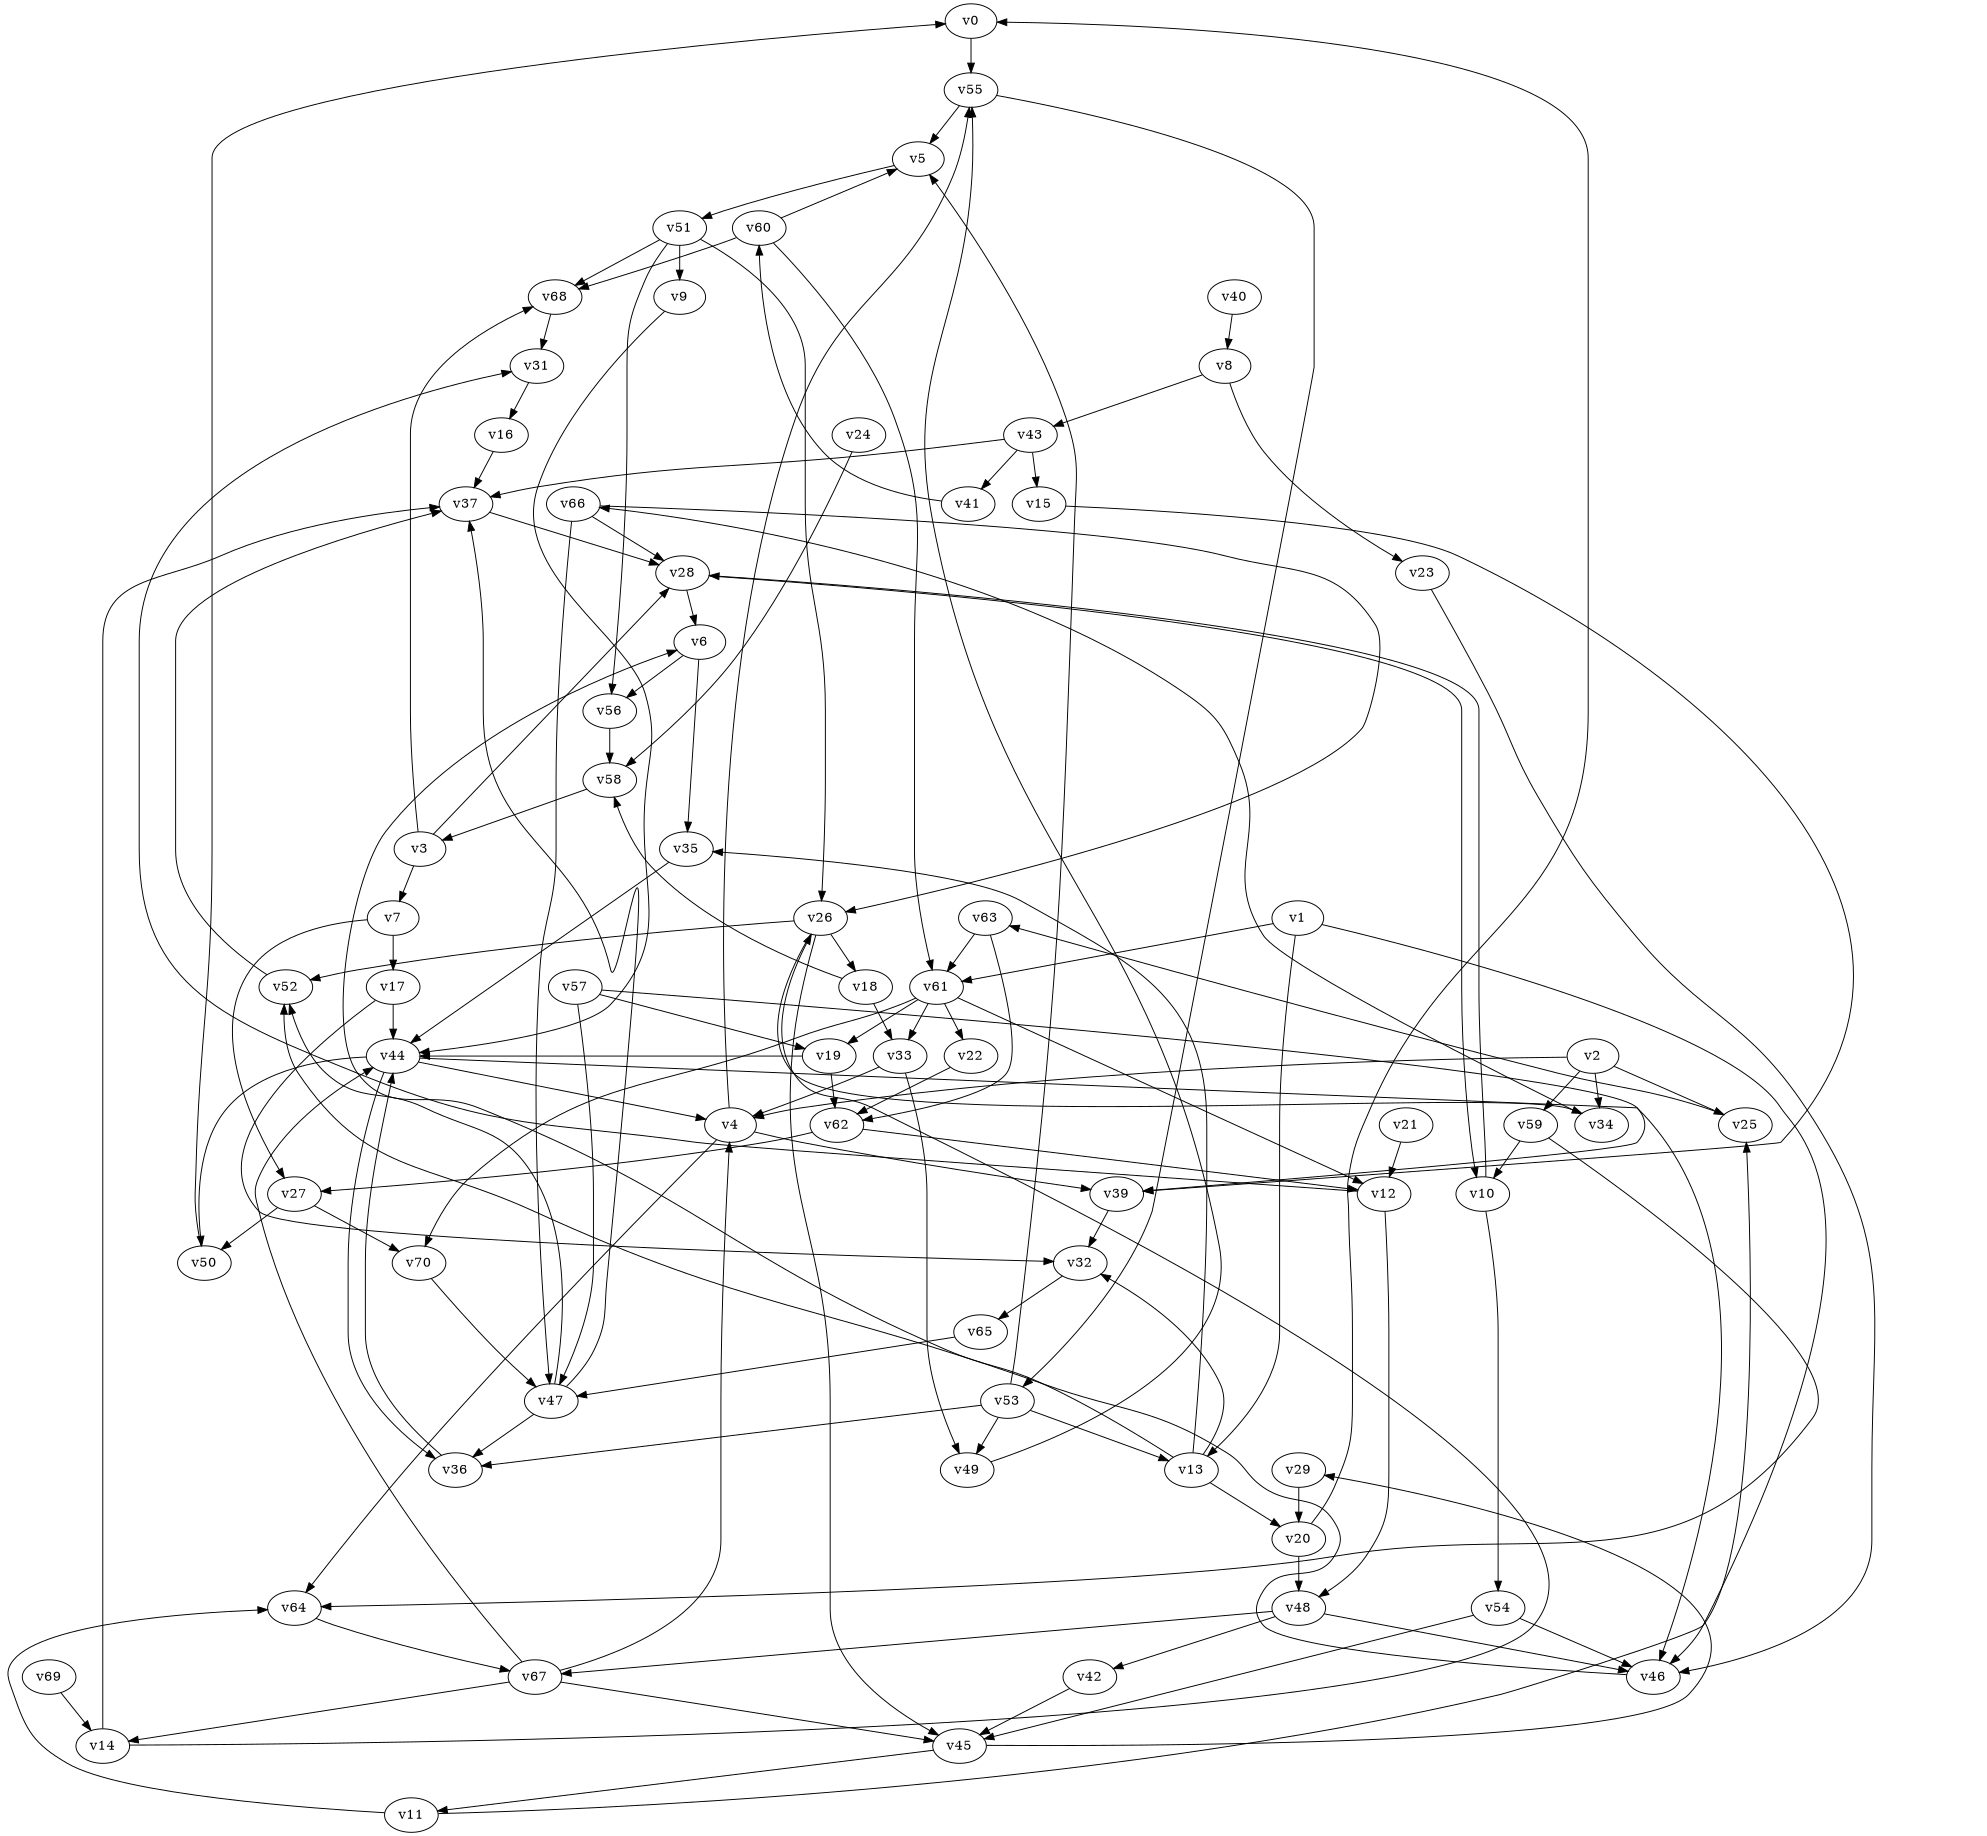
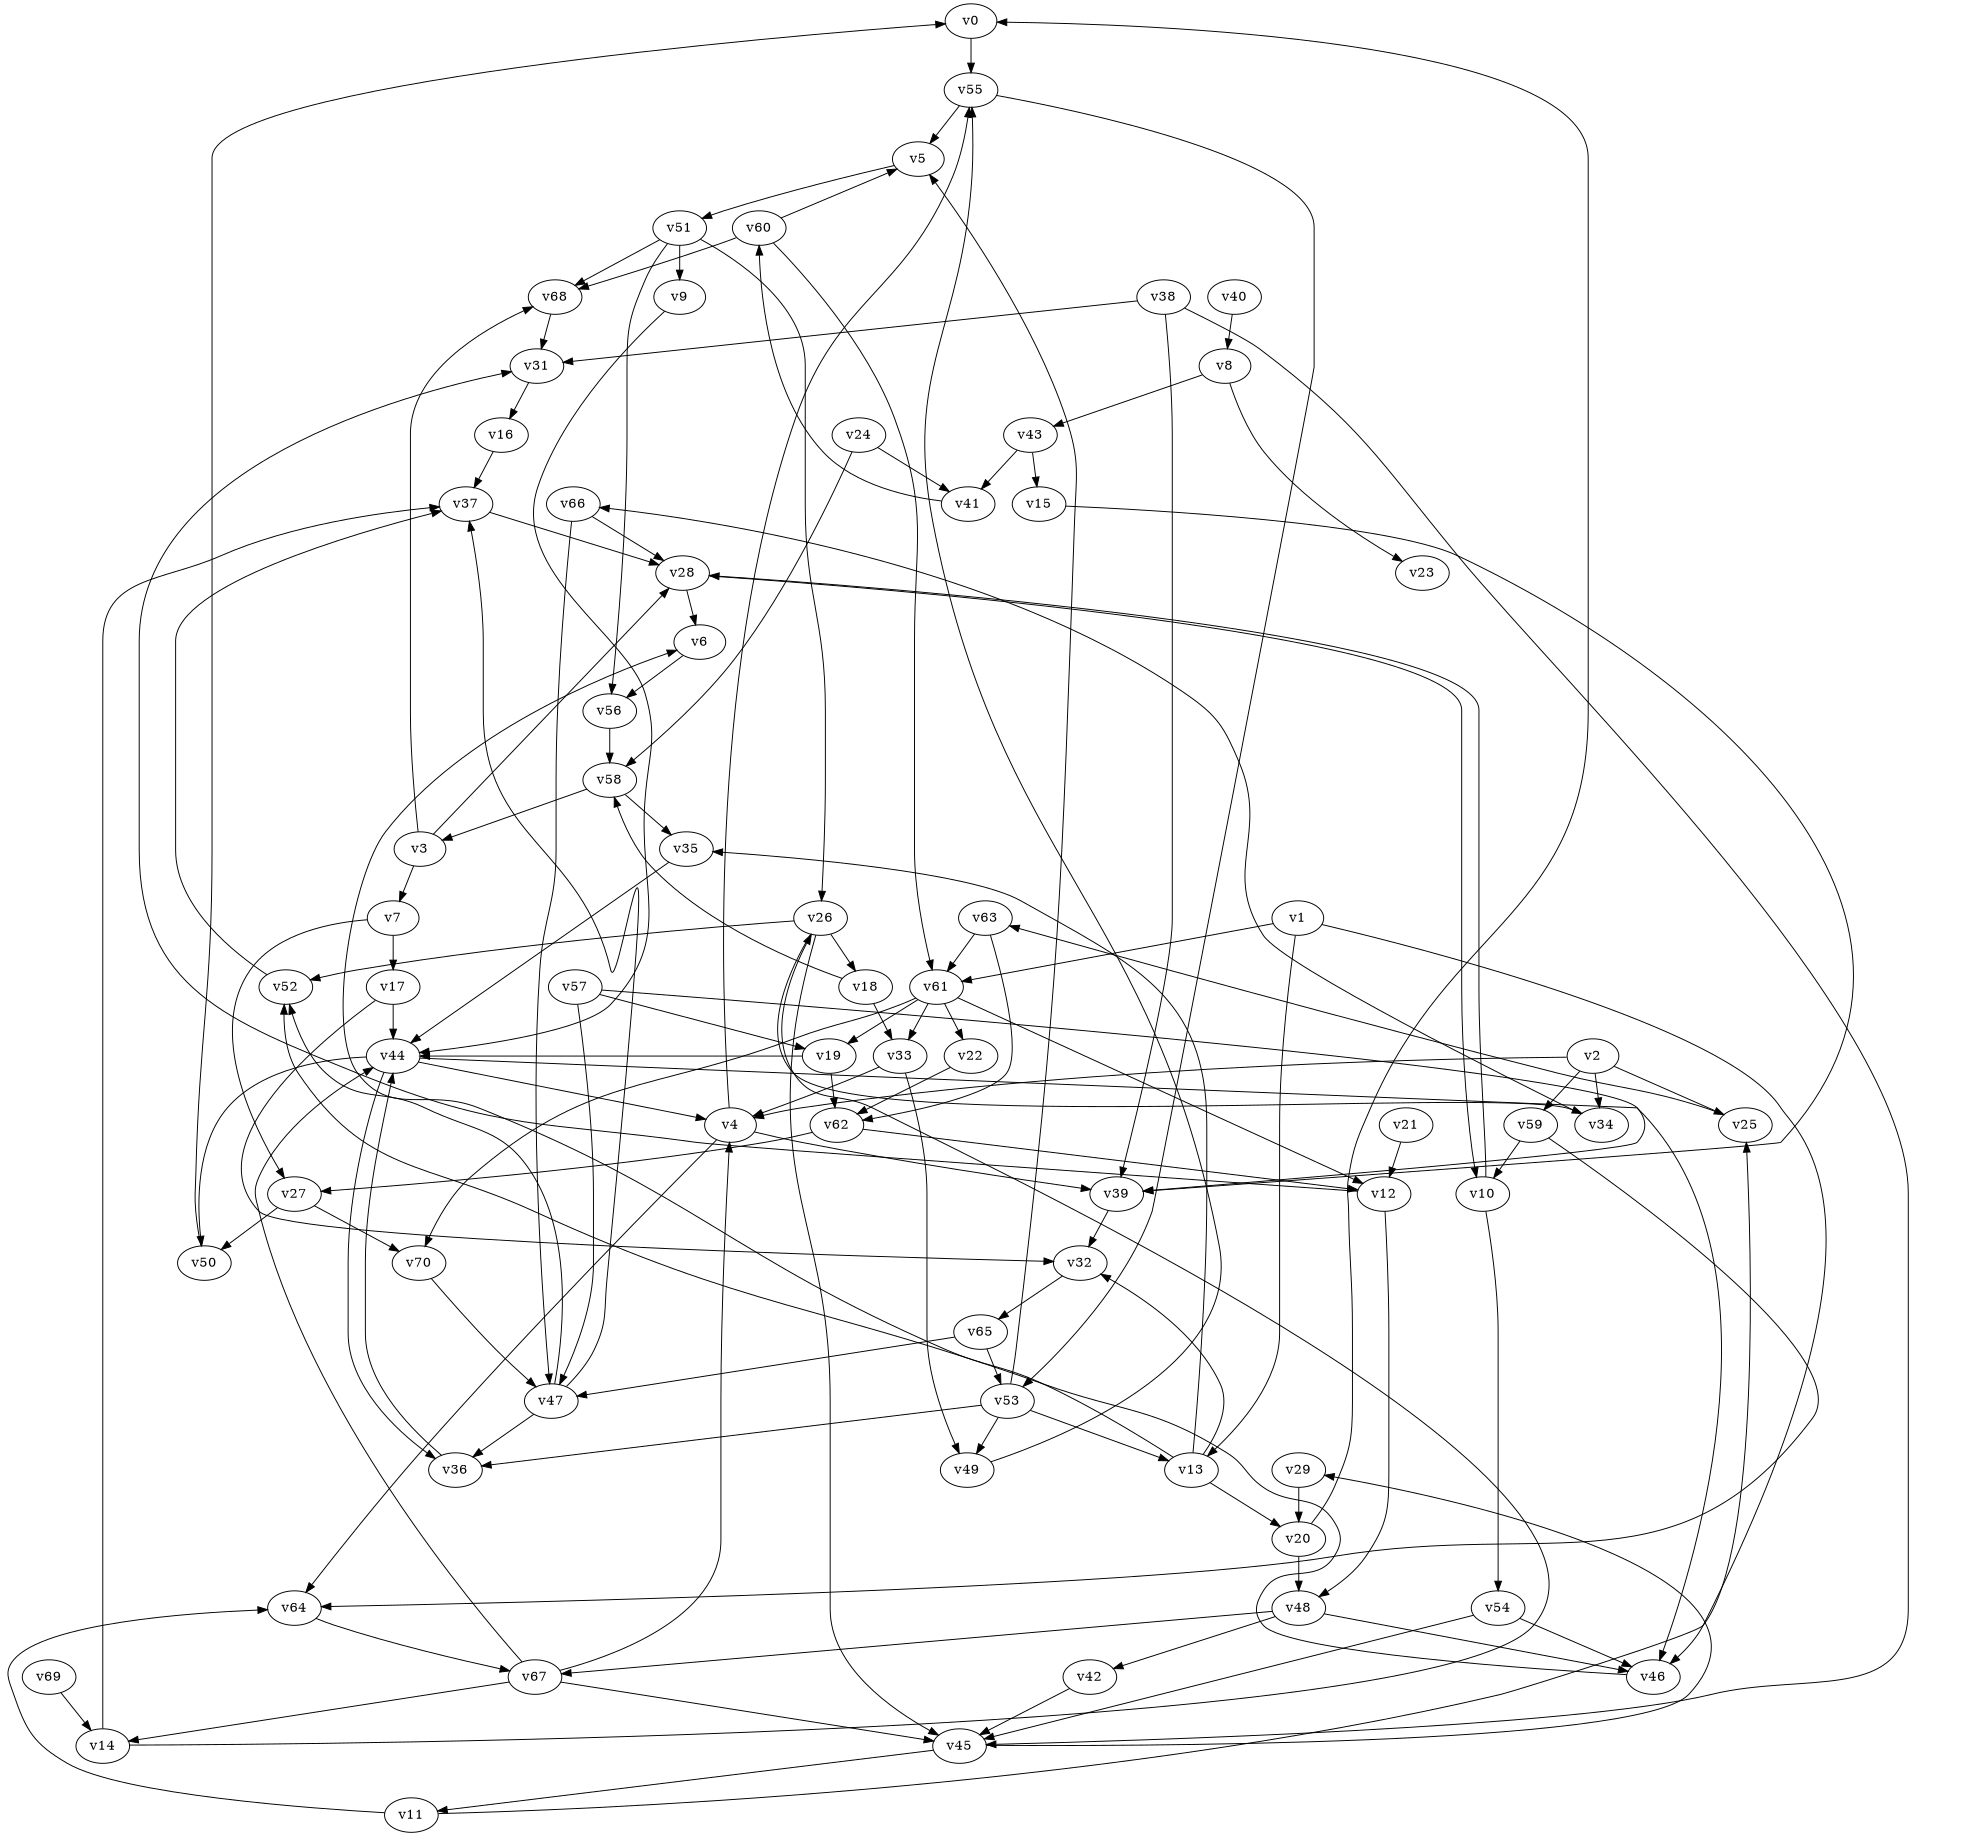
node "v38": added
edge "v24" -> "v41": added
edge "v43" -> "v37": removed
edge "v66" -> "v26": removed
edge "v6" -> "v35": now "v58" -> "v35"
edge "v23" -> "v46": removed
edge "v65" -> "v53": added
